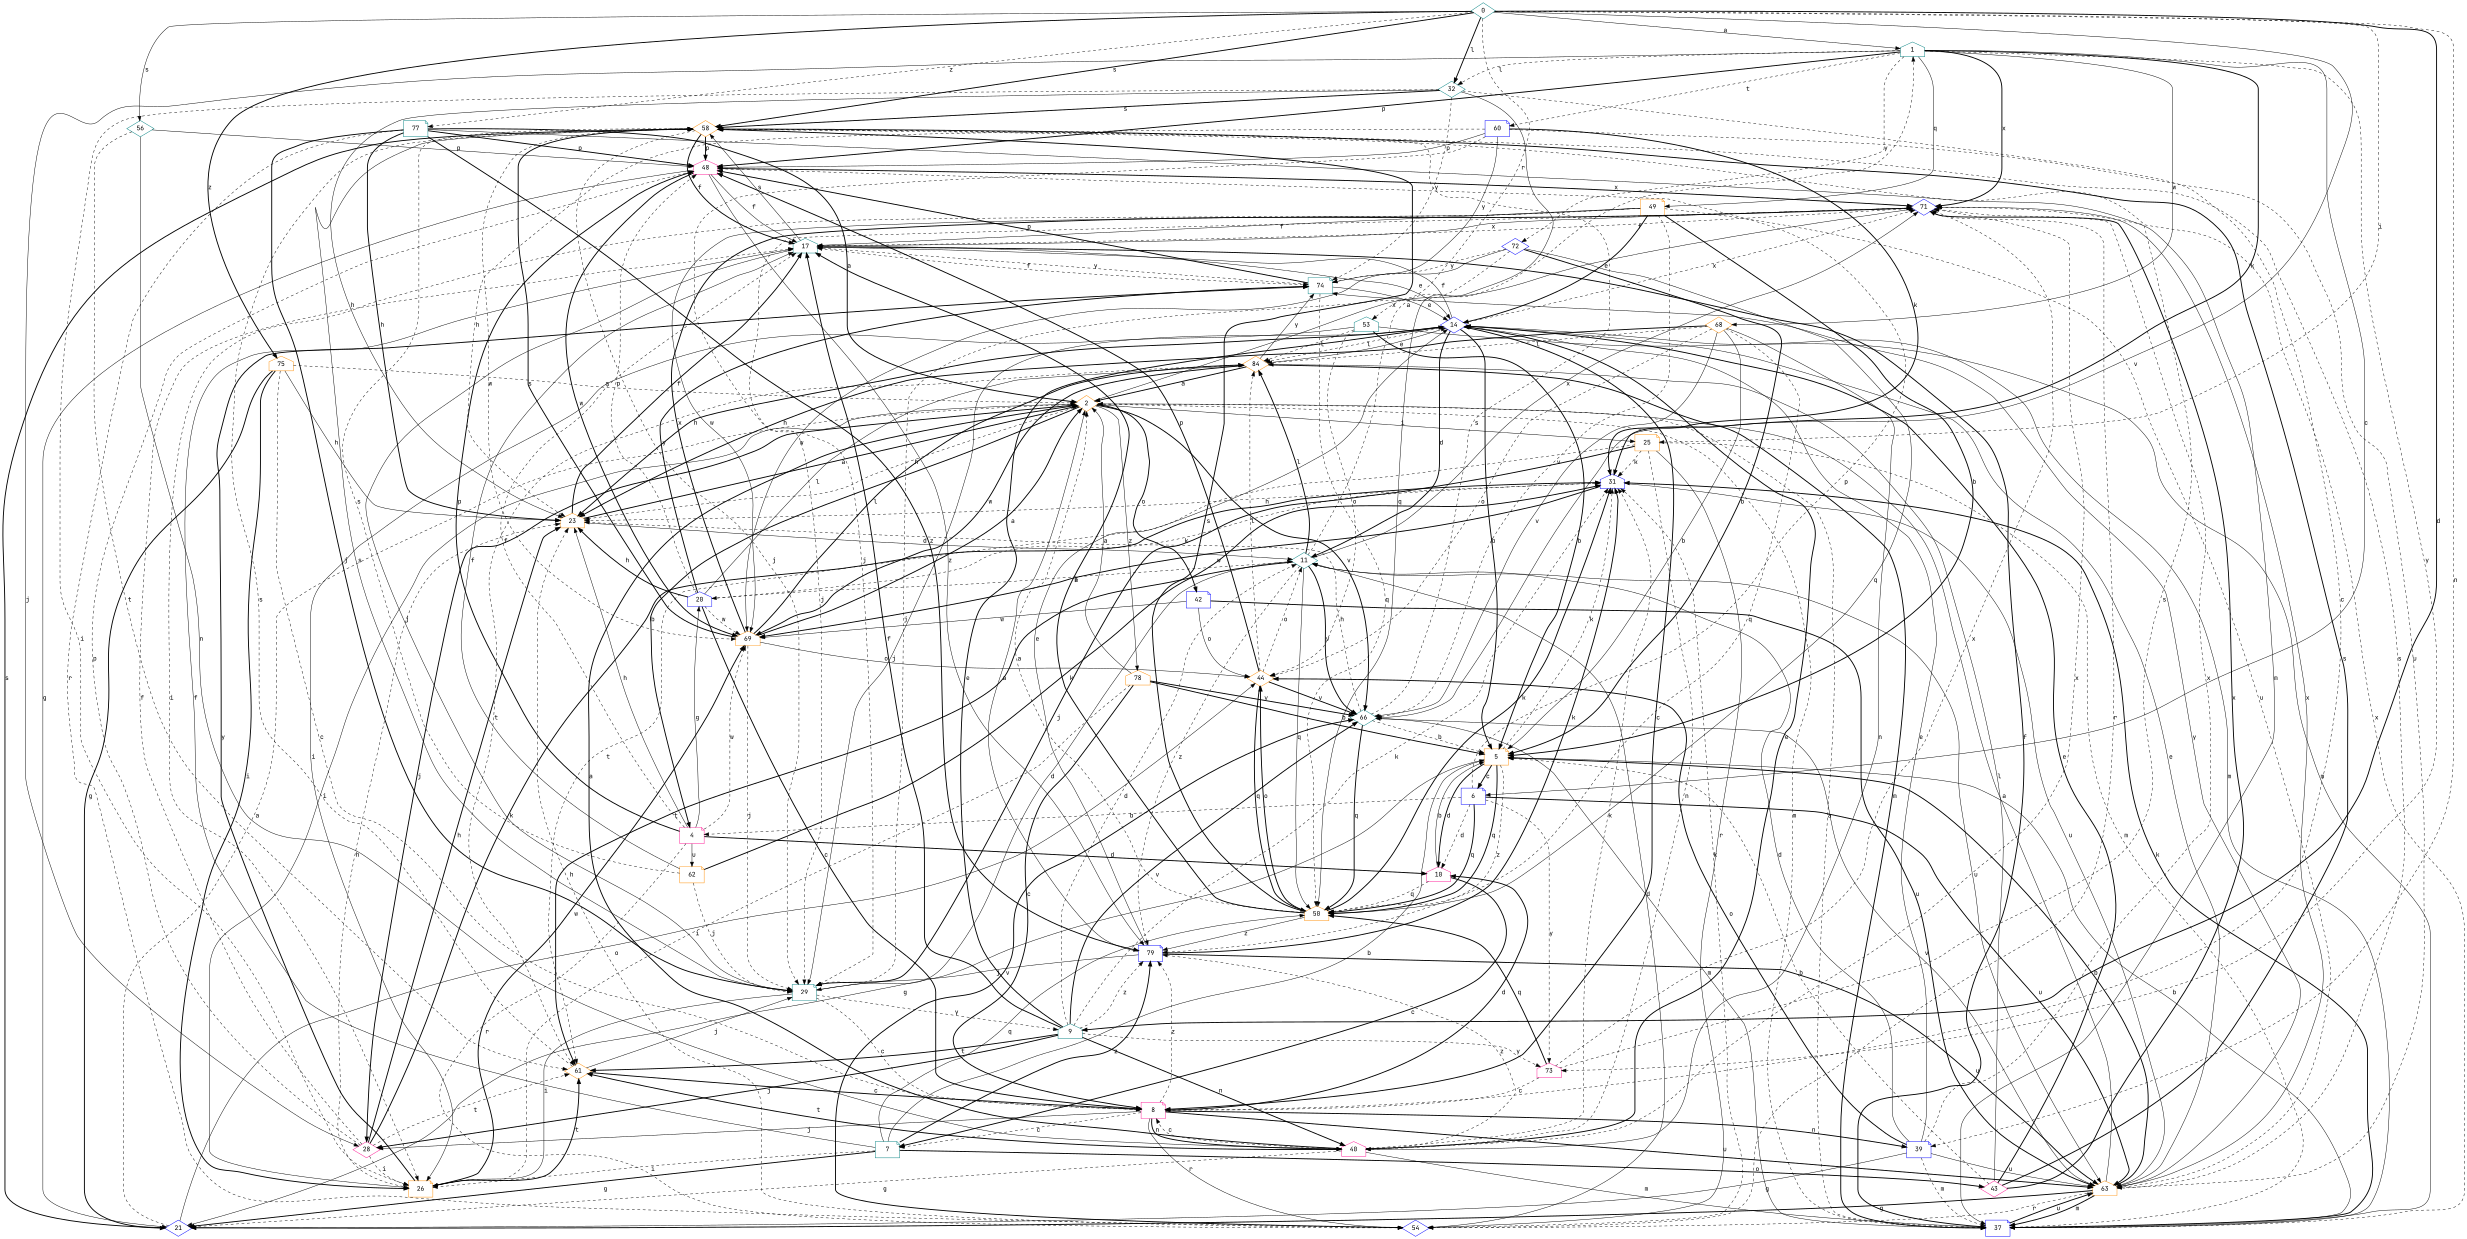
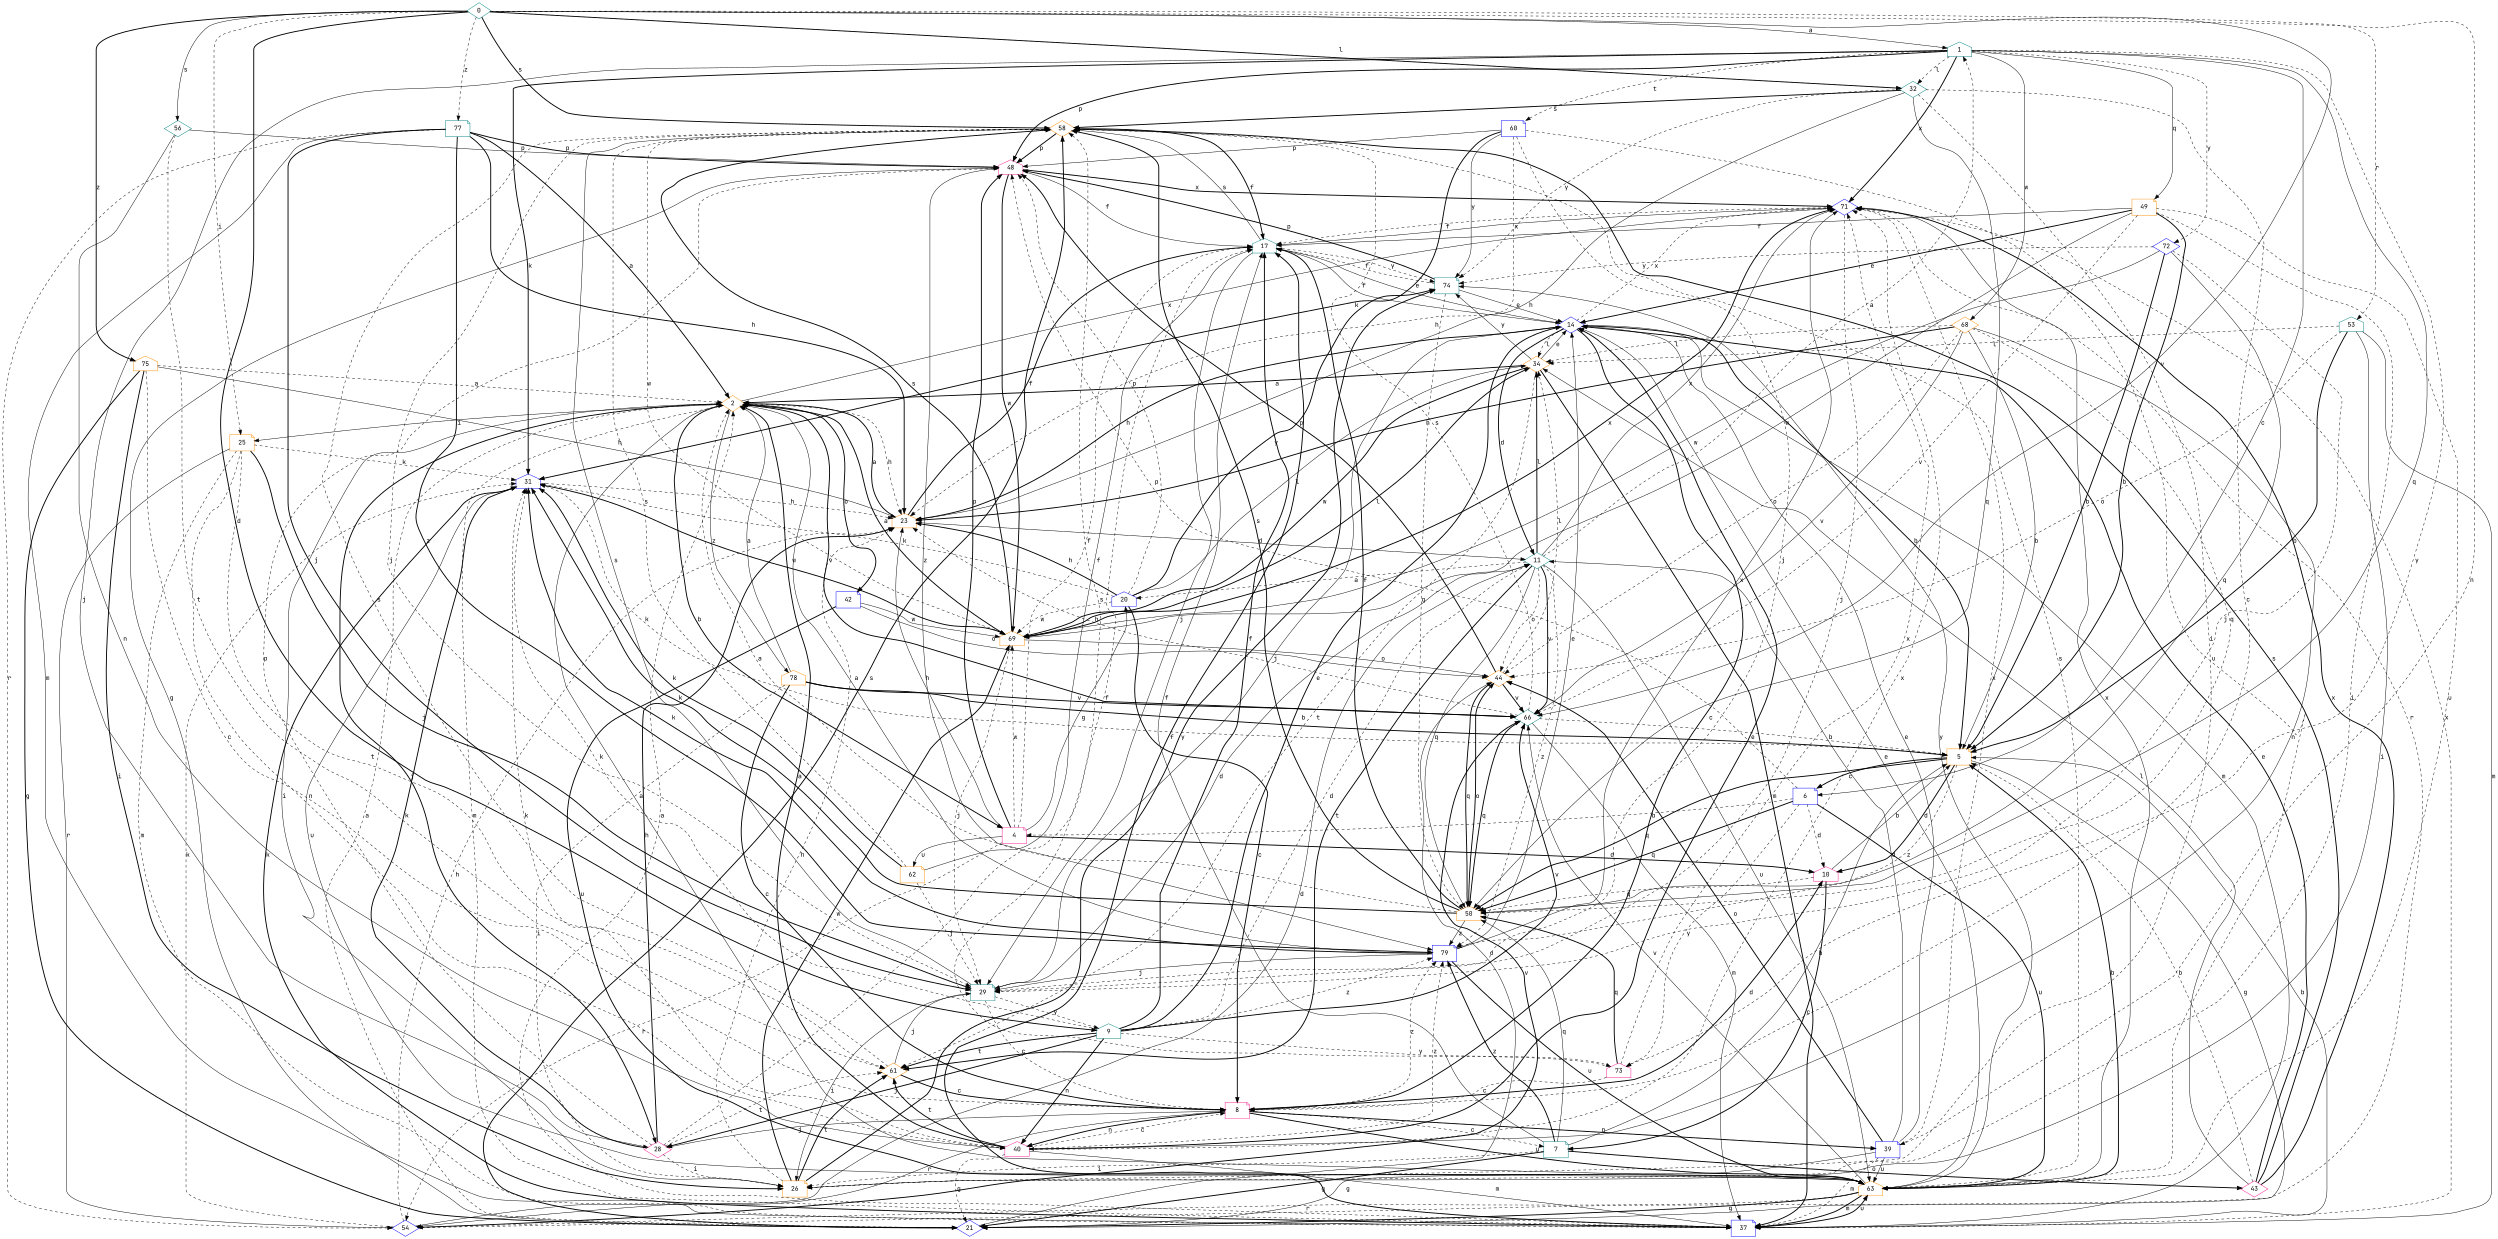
node "84": label "84" -> "34"
edge "1" -> "50": added, label "q"
edge "44" -> "11": reversed
edge "79" -> "71": added, label "x"
